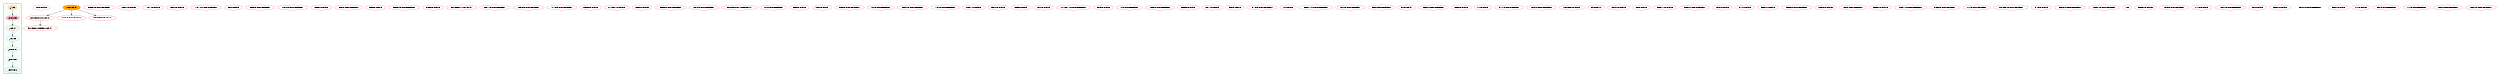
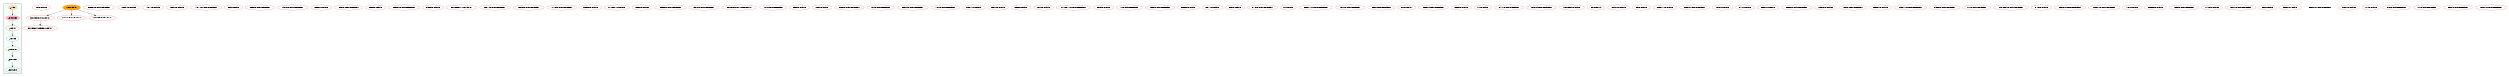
node "Main": label "Main" -> "MRAdventure"
